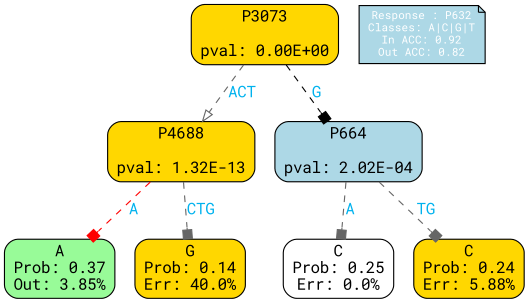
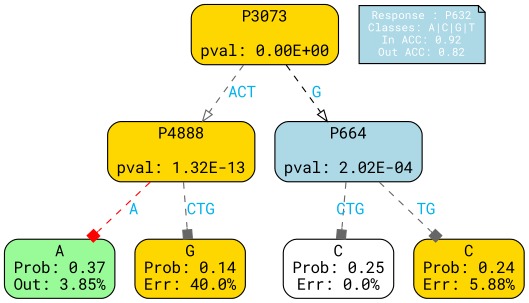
edge "P3073 pval: 0.00E+00" -> "P664 pval: 2.02E-04": arrowhead box -> onormal
node "P4688 pval: 1.32E-13": label "P4688 pval: 1.32E-13" -> "P4888 pval: 1.32E-13"
edge "P664 pval: 2.02E-04" -> "C Prob: 0.25 Err: 0.0%": label "A" -> "CTG"
